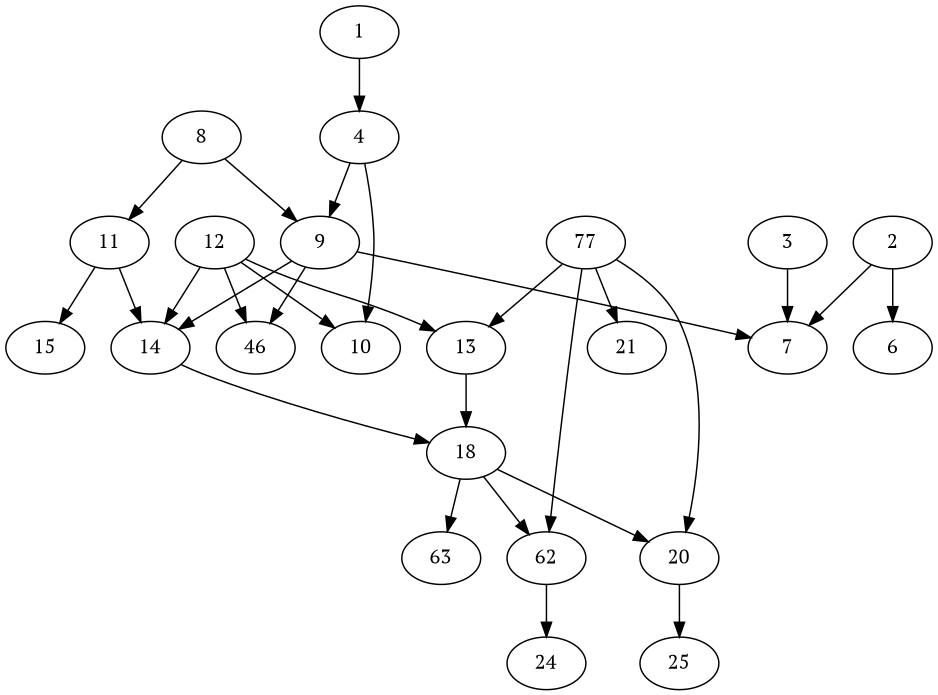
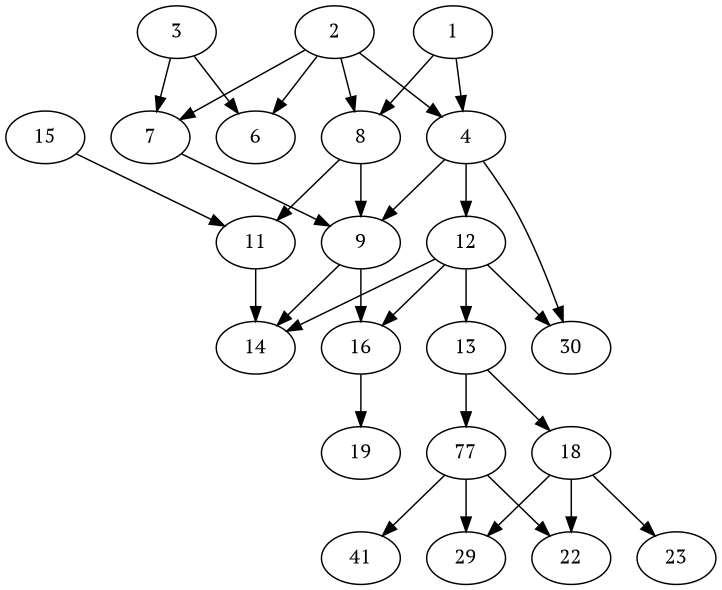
edge "2" -> "8": added
edge "3" -> "6": added
edge "1" -> "8": added
edge "2" -> "4": added
edge "4" -> "12": added
edge "11" -> "15": reversed
edge "9" -> "7": reversed
edge "77" -> "13": reversed
node "46": label "46" -> "16"
node "10": label "10" -> "30"
node "21": label "21" -> "41"
edge "14" -> "18": removed
node "19": added
node "63": label "63" -> "23"
node "62": label "62" -> "22"
node "20": label "20" -> "29"
node "24": removed
node "25": removed
